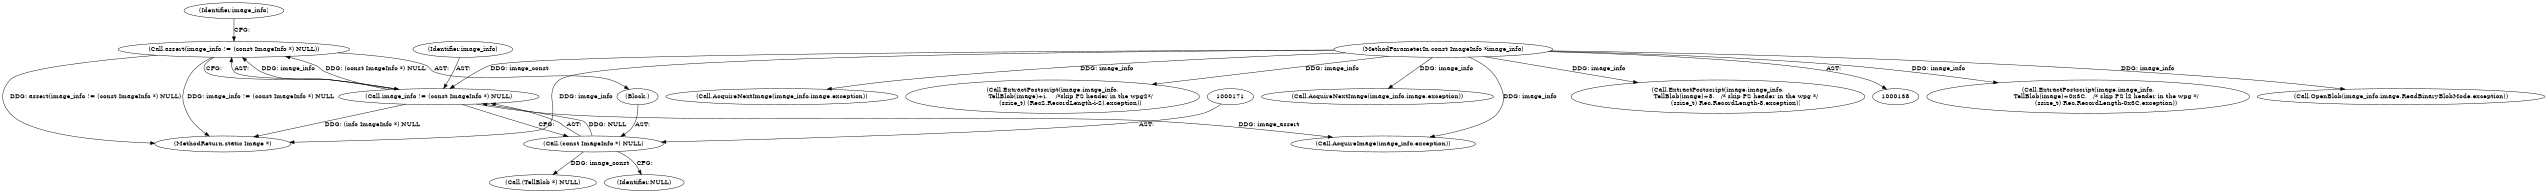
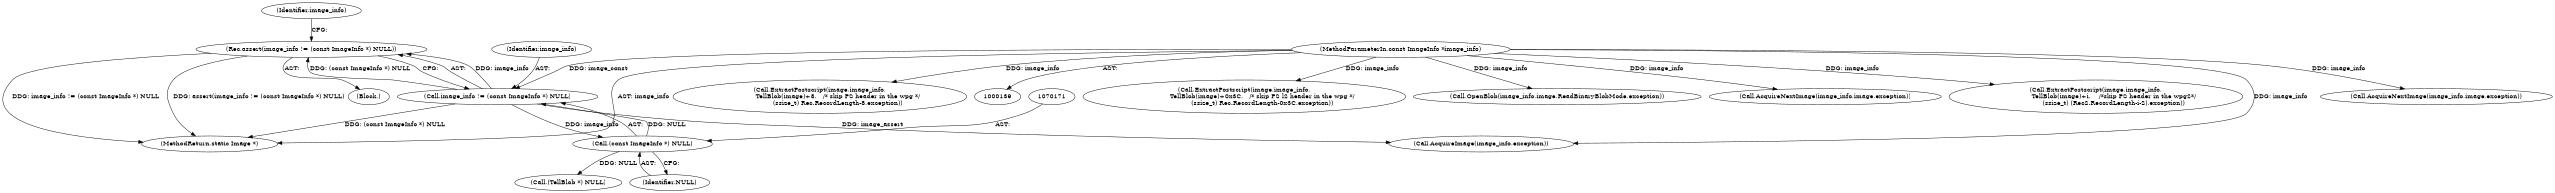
node "(Call,assert(image_info != (const ImageInfo *) NULL))": label "(Call,assert(image_info != (const ImageInfo *) NULL))" -> "(Rec,assert(image_info != (const ImageInfo *) NULL))"
edge "(MethodParameterIn,const ImageInfo *image_info)" -> "(MethodReturn,static Image *)": label "DDG: image_info" -> "AST: image_info"
node "1000171": label "1000171" -> "1070171"
node "1000138": label "1000138" -> "1000139"
edge "(Block,)" -> "(Call,(const ImageInfo *) NULL)": now "(Identifier,NULL)" -> "(Call,(const ImageInfo *) NULL)"
edge "(Call,image_info != (const ImageInfo *) NULL)" -> "(MethodReturn,static Image *)": label "DDG: (info ImageInfo *) NULL" -> "DDG: (const ImageInfo *) NULL"
edge "(Call,image_info != (const ImageInfo *) NULL)" -> "(Call,(const ImageInfo *) NULL)": label "CFG: " -> "DDG: image_info"
edge "(Call,(const ImageInfo *) NULL)" -> "(Call,(TellBlob *) NULL)": label "DDG: image_const" -> "DDG: NULL"
